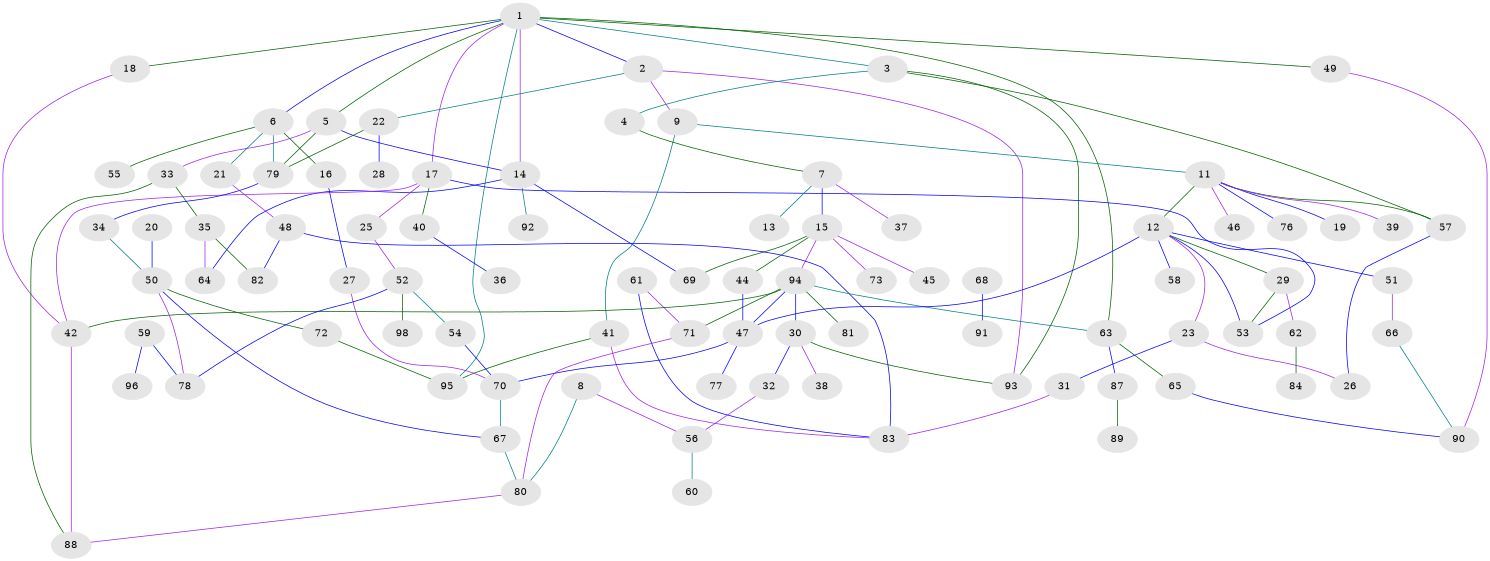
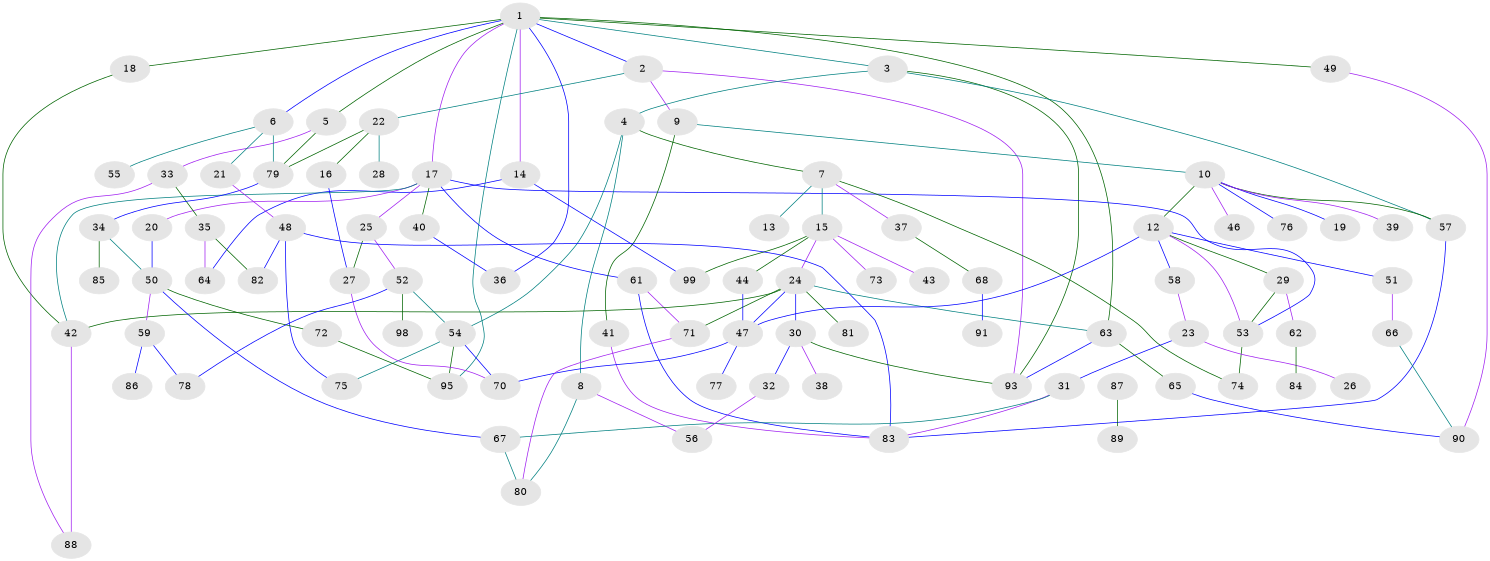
edge "3" -- "57": color darkgreen -> teal
edge "6" -- "55": color darkgreen -> teal
edge "6" -- "16": now "22" -- "16"
edge "22" -- "28": color blue -> teal
edge "5" -- "14": removed
edge "1" -- "36": added
node "11": label "11" -> "10"
edge "18" -- "42": color purple -> darkgreen
edge "17" -- "42": color purple -> teal
edge "17" -- "20": added
edge "7" -- "15": color blue -> teal
node "92": removed
edge "9" -- "41": color teal -> darkgreen
edge "17" -- "61": added
edge "4" -- "54": added
edge "25" -- "27": added
edge "4" -- "8": added
edge "37" -- "68": added
edge "12" -- "53": color blue -> purple
edge "12" -- "23": now "58" -- "23"
node "85": added
node "69": label "69" -> "99"
node "94": label "94" -> "24"
node "45": label "45" -> "43"
edge "57" -- "26": now "57" -- "83"
edge "33" -- "88": color darkgreen -> purple
edge "50" -- "78": now "50" -- "59"
edge "41" -- "95": now "54" -- "95"
edge "63" -- "87": now "63" -- "93"
node "96": label "96" -> "86"
node "75": added
node "74": added
edge "70" -- "67": now "31" -- "67"
node "60": removed
edge "80" -- "88": removed
